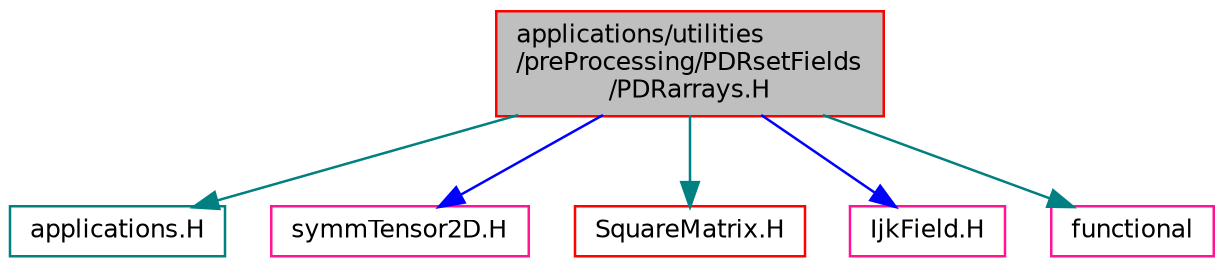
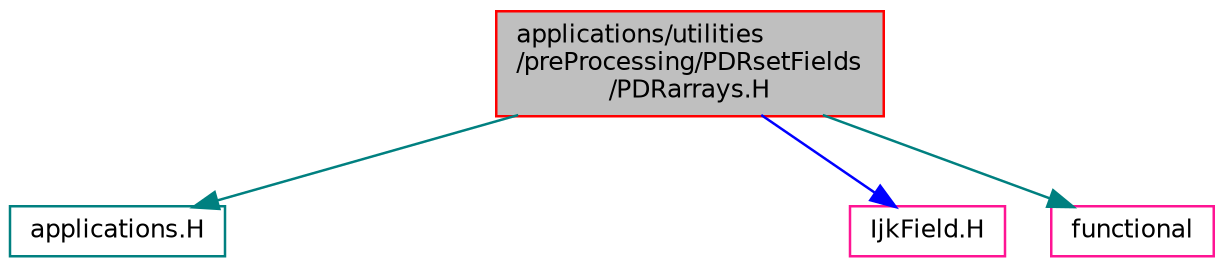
node "symmTensor2D.H": removed
node "SquareMatrix.H": removed
